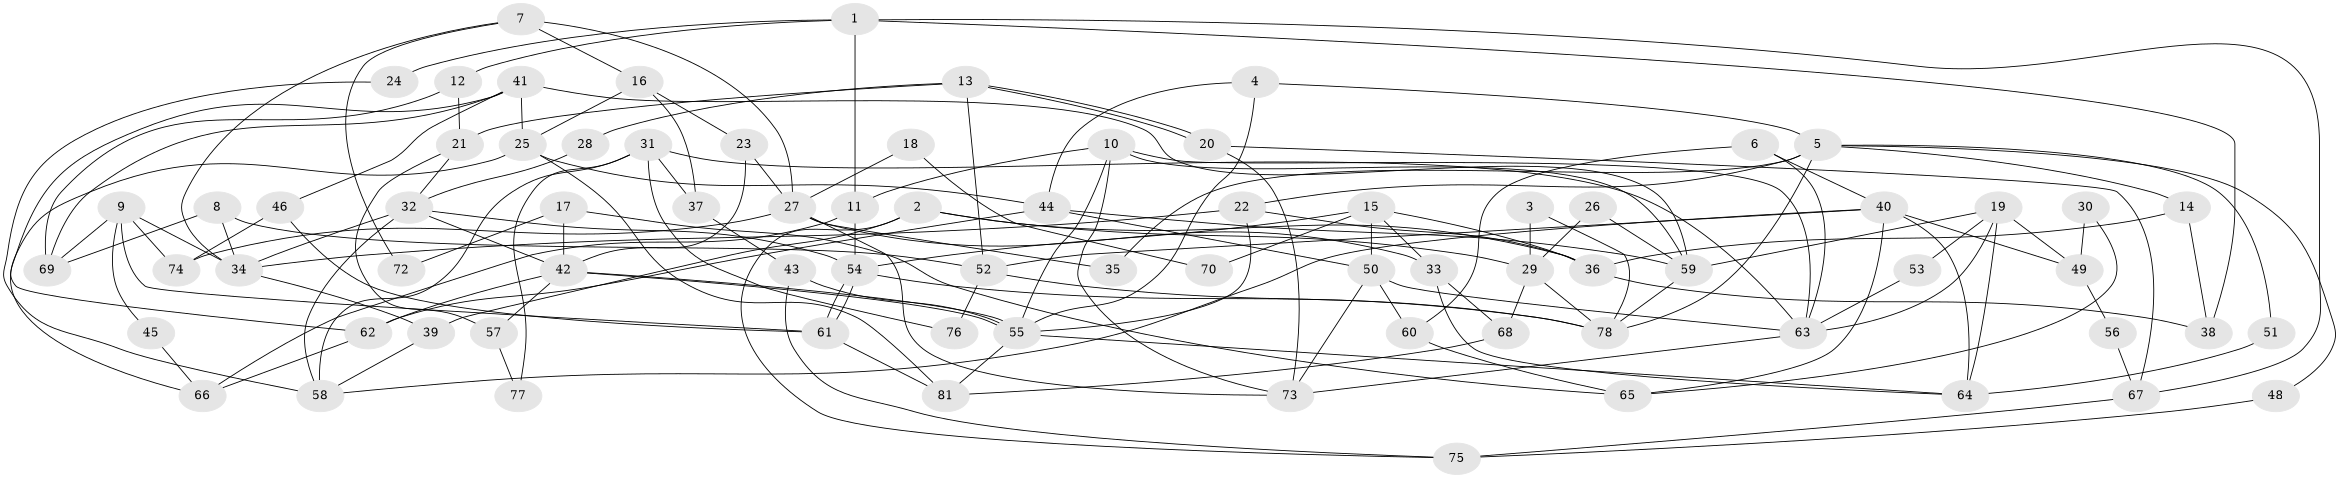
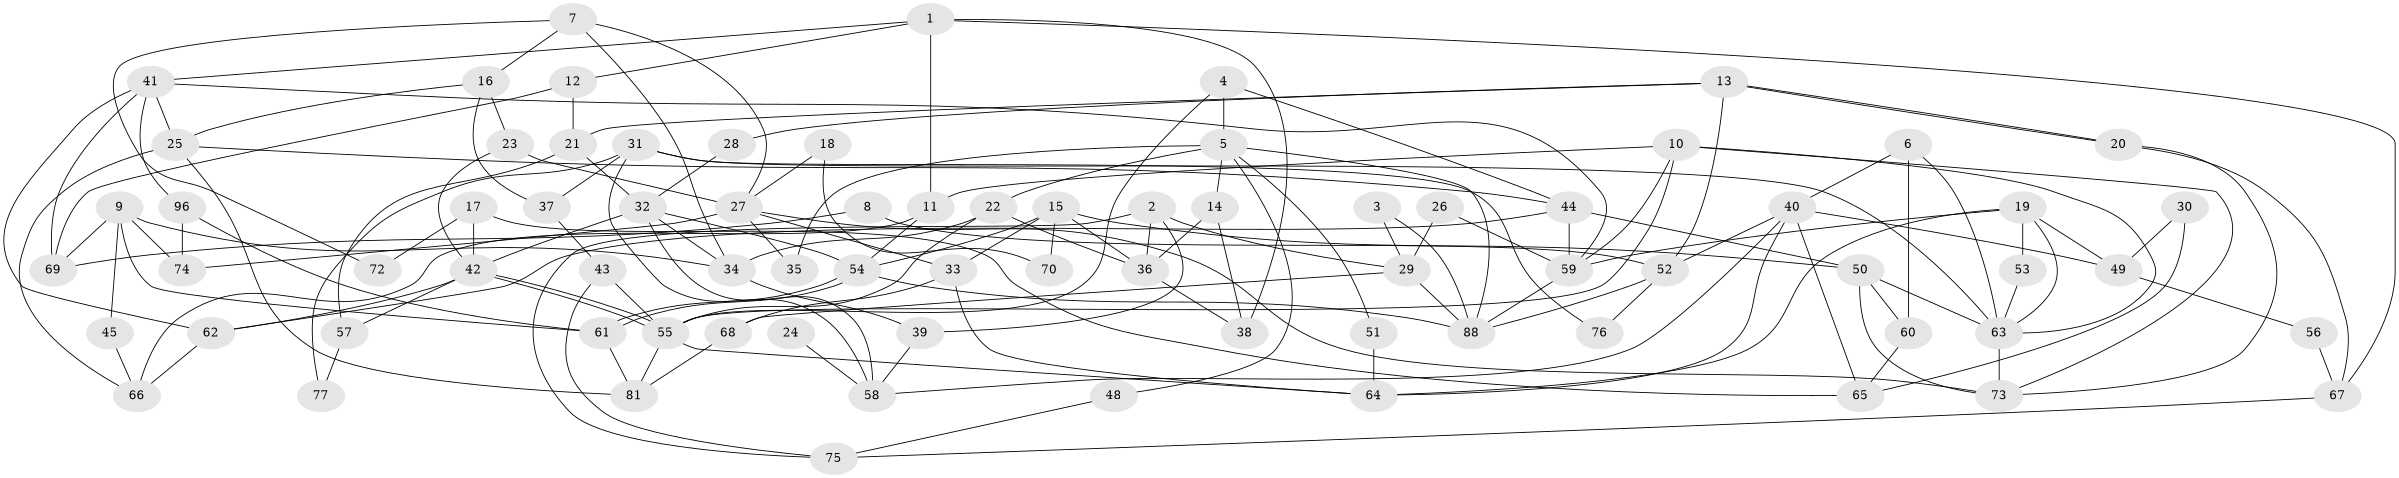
edge "1" -- "24": now "1" -- "41"
node "46": label "46" -> "96"
edge "8" -- "34": removed
node "78": label "78" -> "88"
